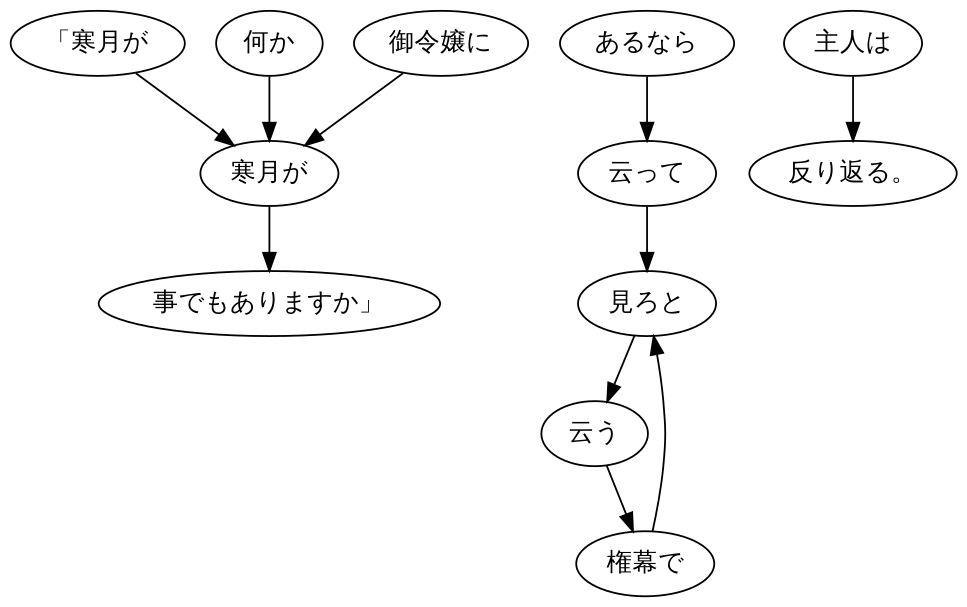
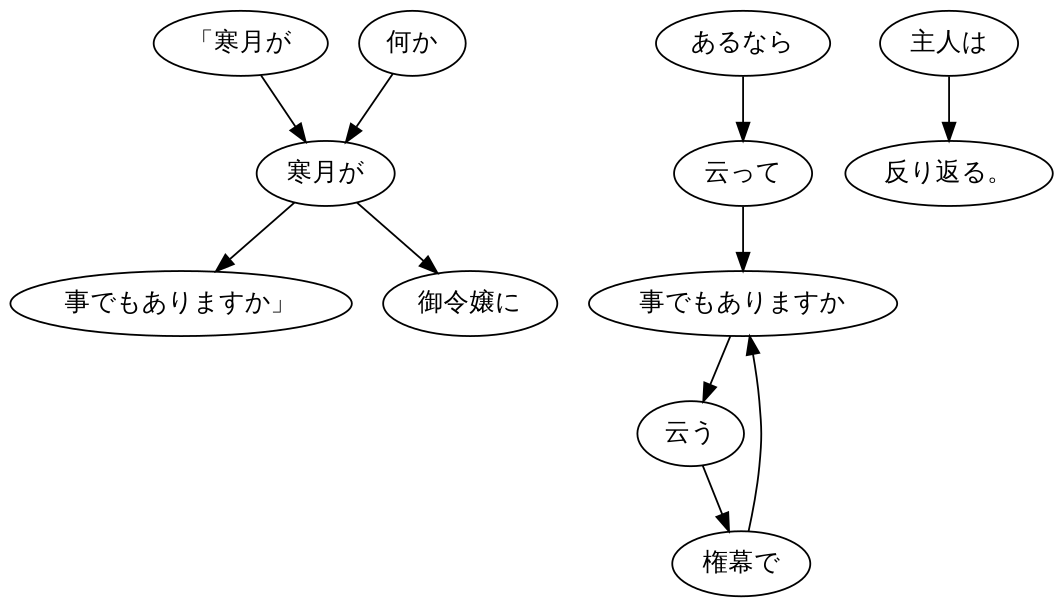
edge "御令嬢に" -> "寒月が": reversed
node "見ろと": label "見ろと" -> "事でもありますか"
